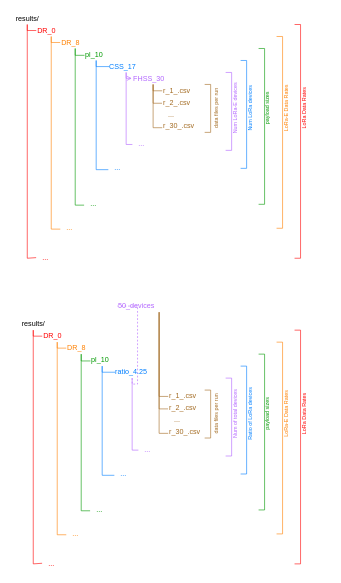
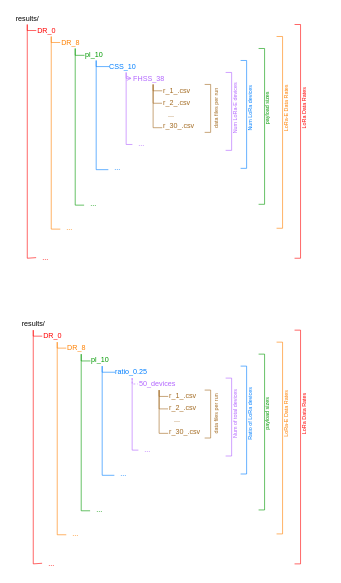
node "CSS_17": label "CSS_17" -> "CSS_10"
node "FHSS_30": label "FHSS_30" -> "FHSS_38"
node "50_devices": moved (141, 306) -> (162, 384)
node "ratio_4.25": label "ratio_4.25" -> "ratio_0.25"
